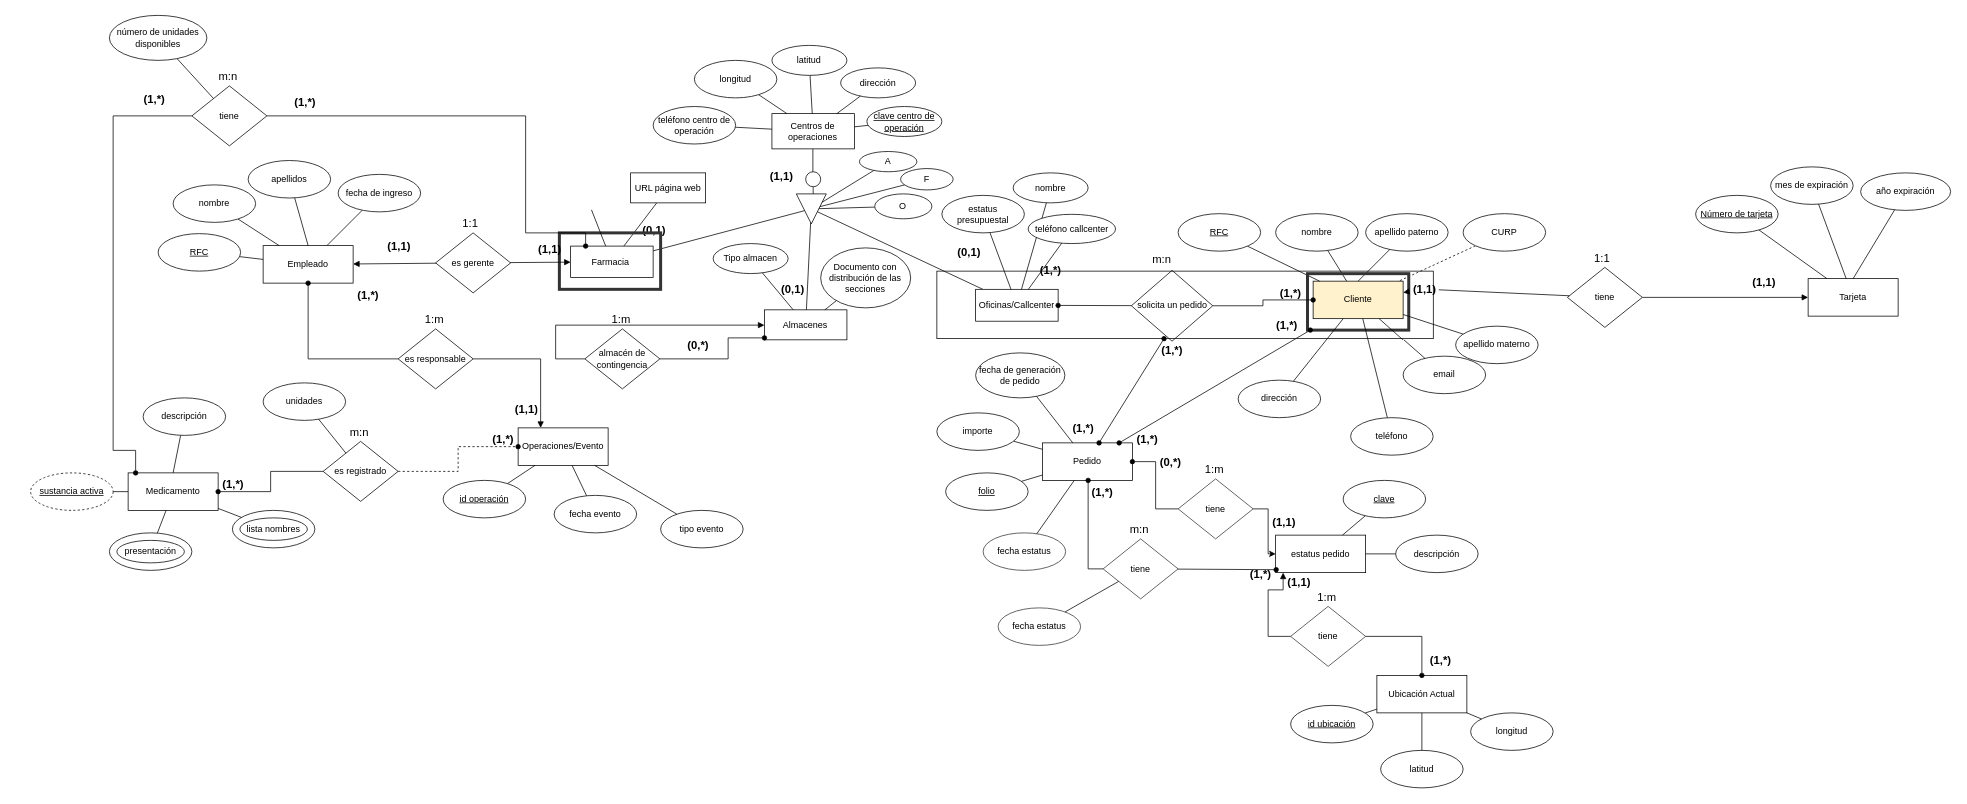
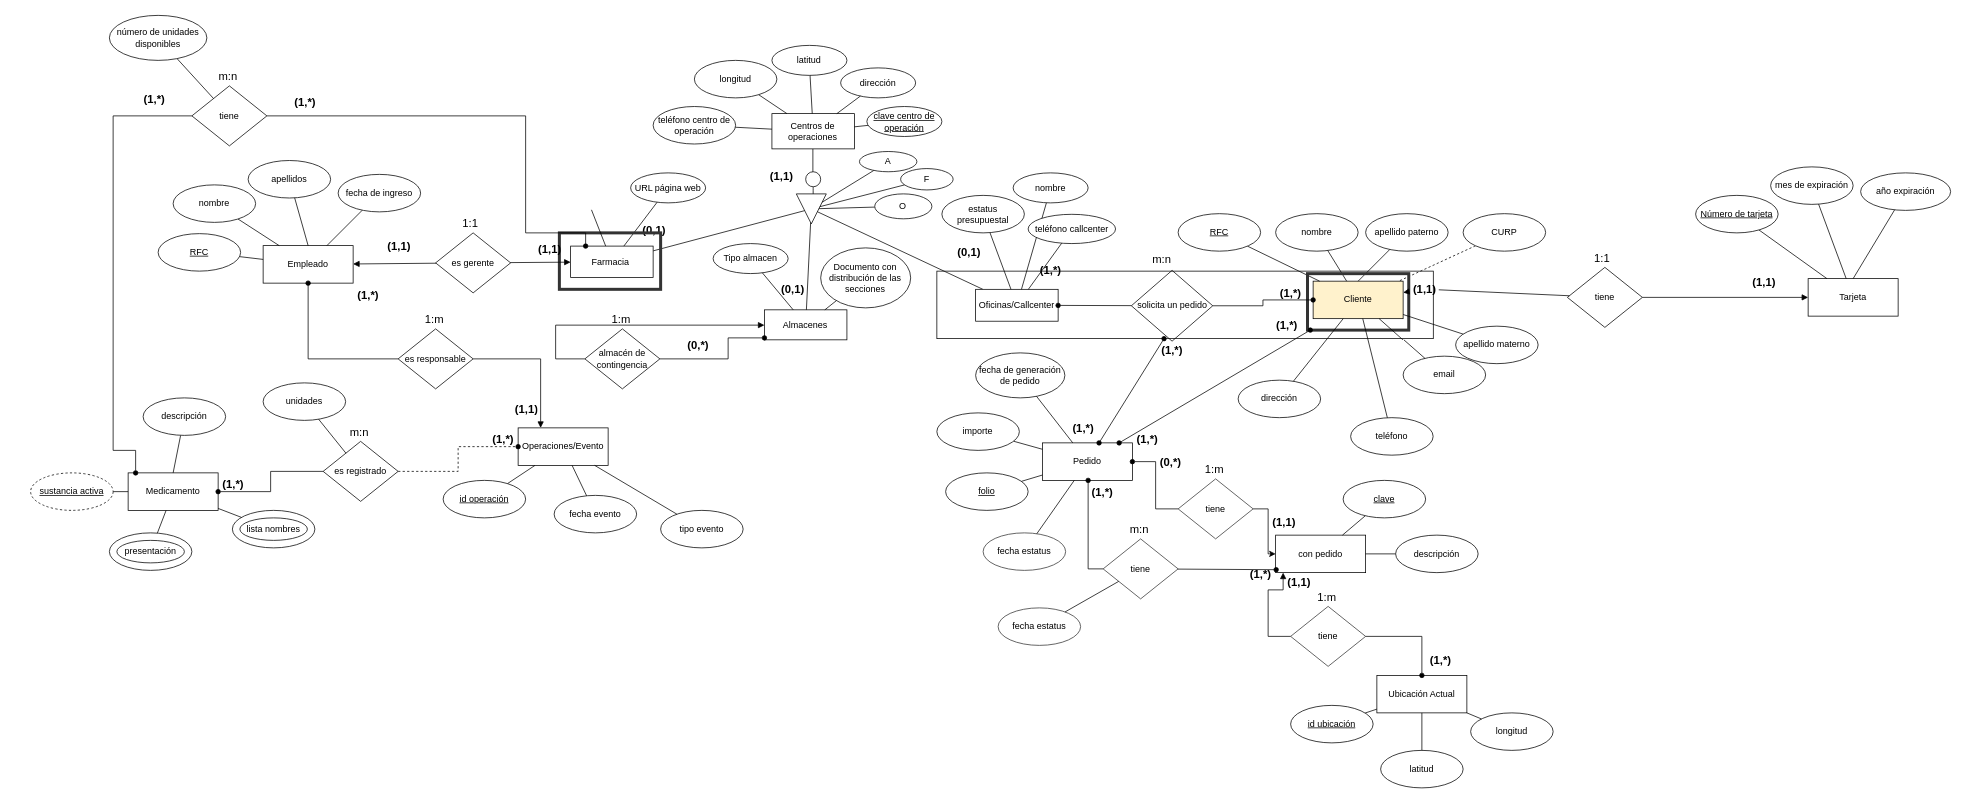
node "URL página web": shape rectangle -> ellipse
node "estatus pedido": label "estatus pedido" -> "con pedido"
